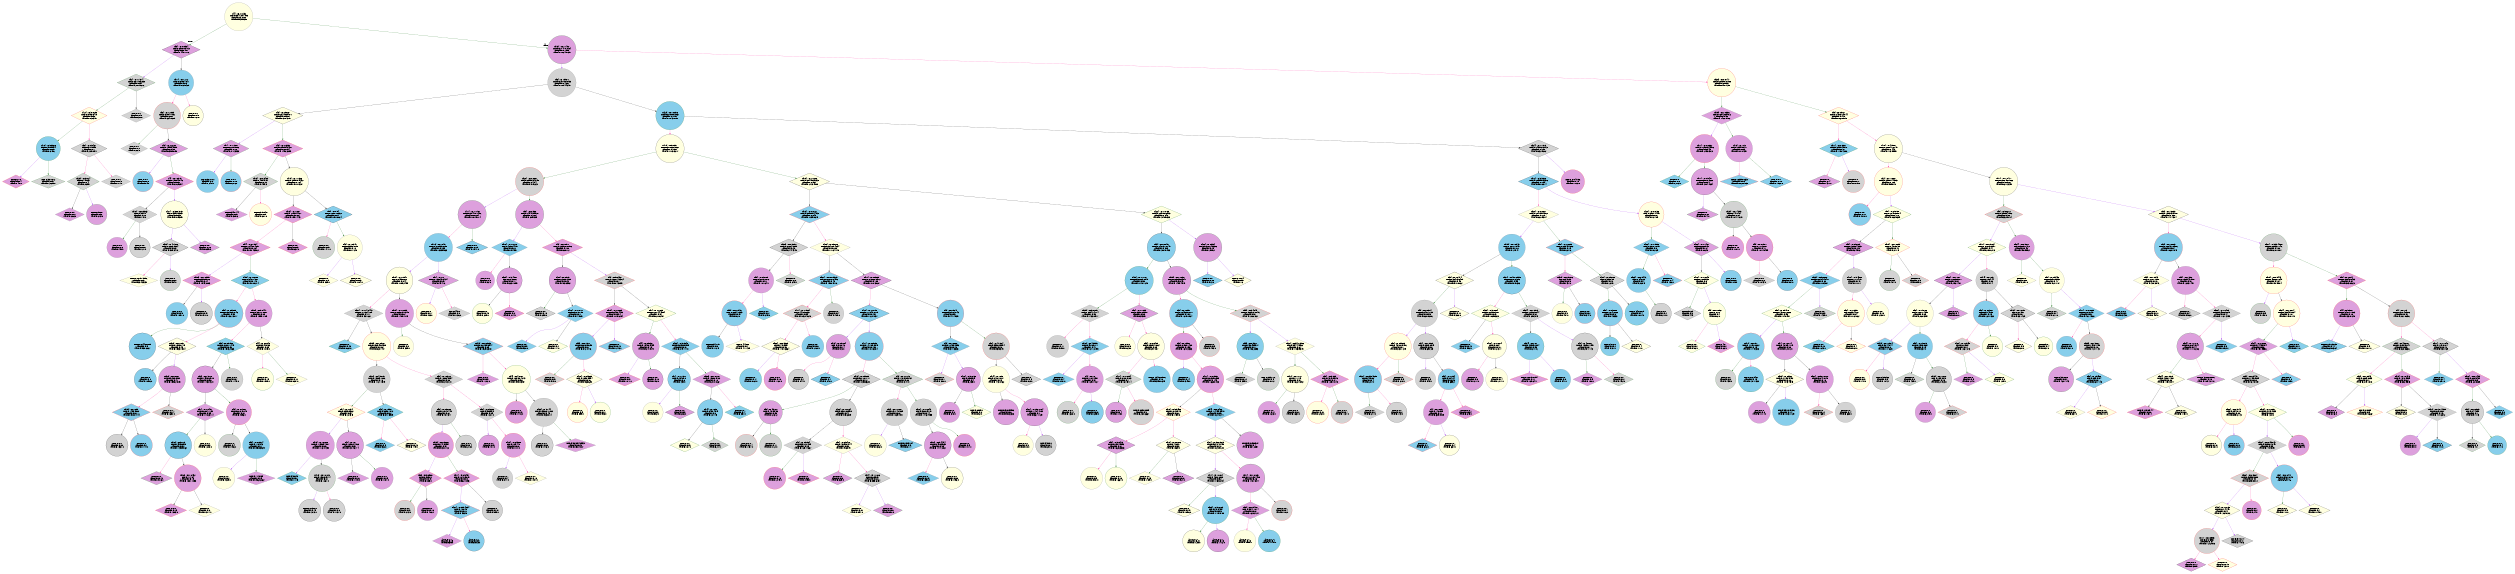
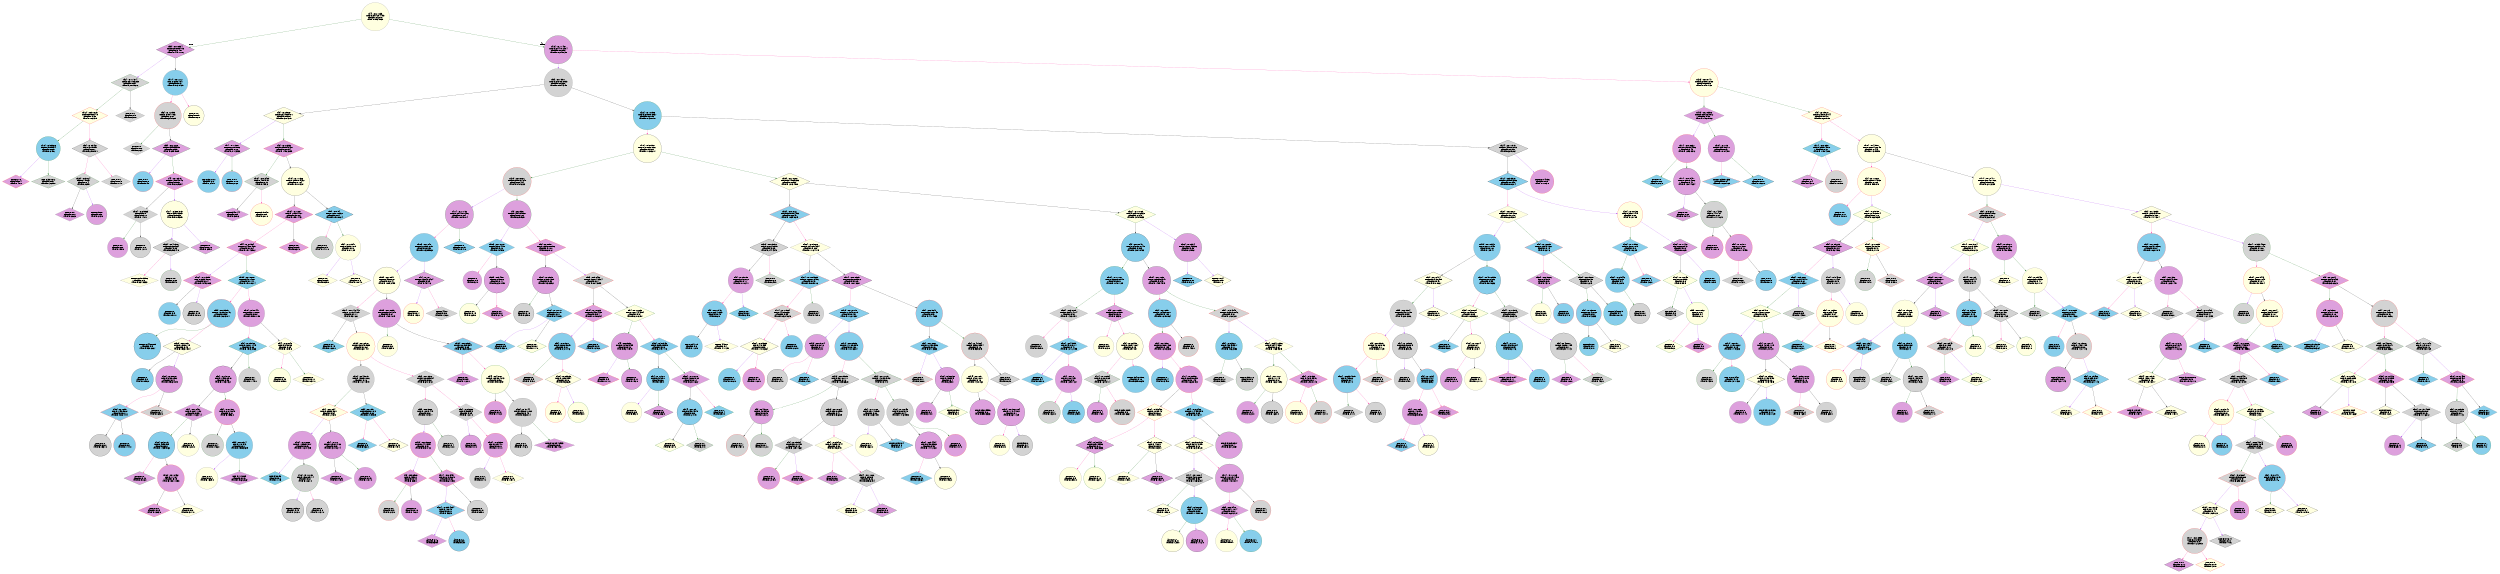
node "mse = 0.0 samples = 18 value = 299.0": shape diamond -> circle
